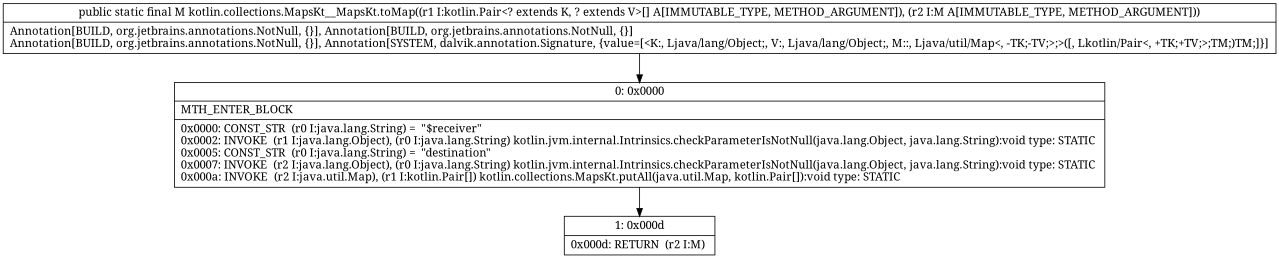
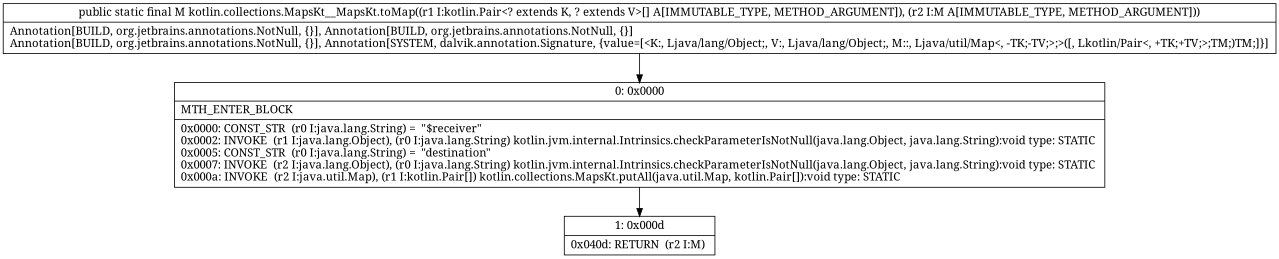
node "1: 0x000d": text "0x000d: RETURN  (r2 I:M)" -> "0x040d: RETURN  (r2 I:M)"
